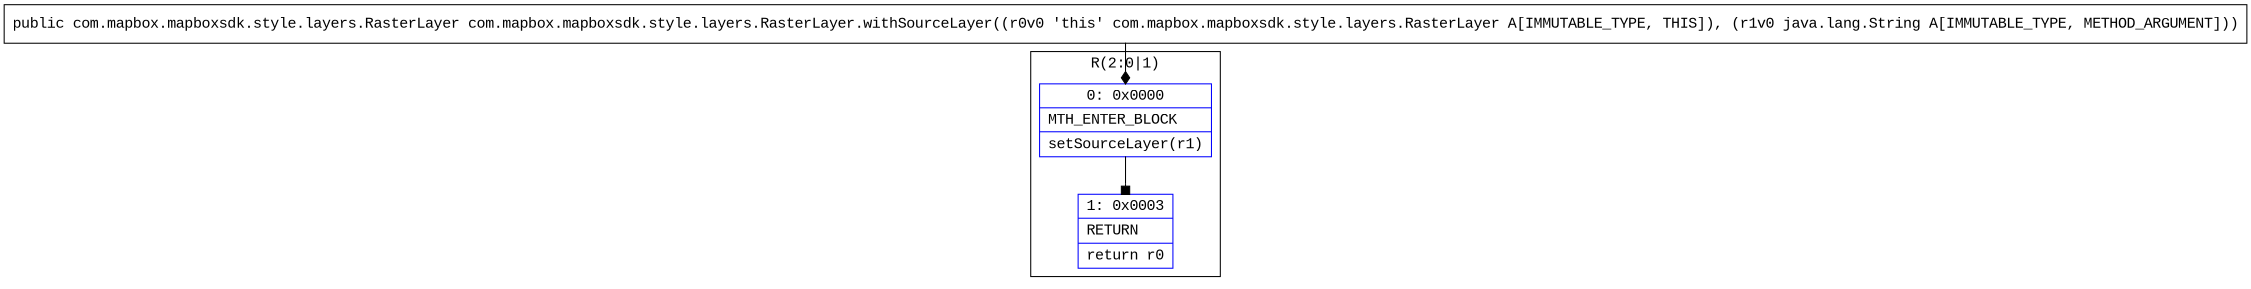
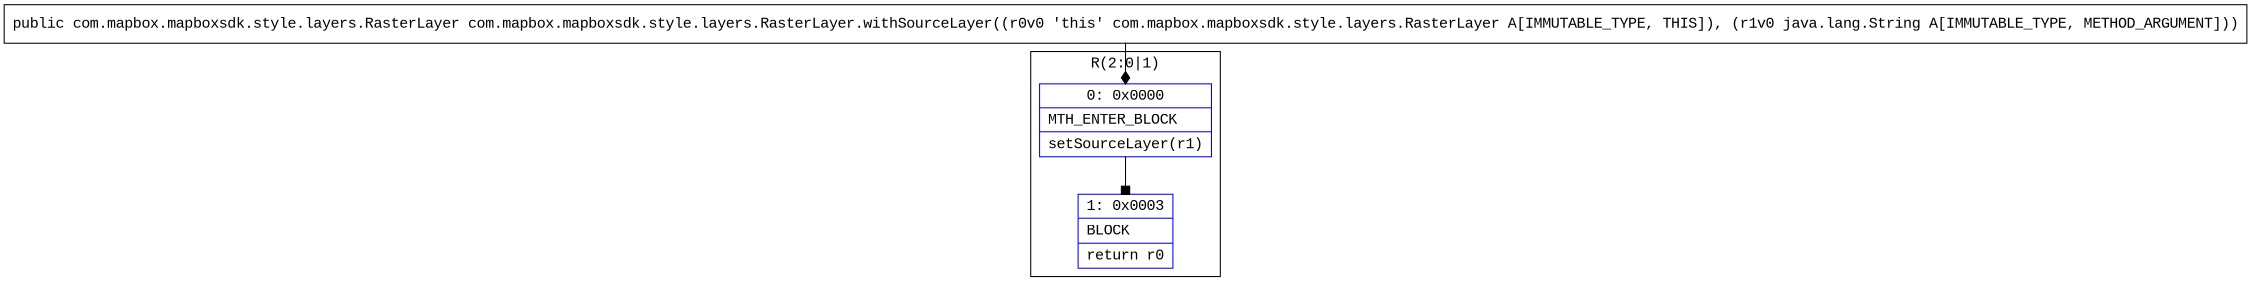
node "1: 0x0003": text "RETURN" -> "BLOCK"
